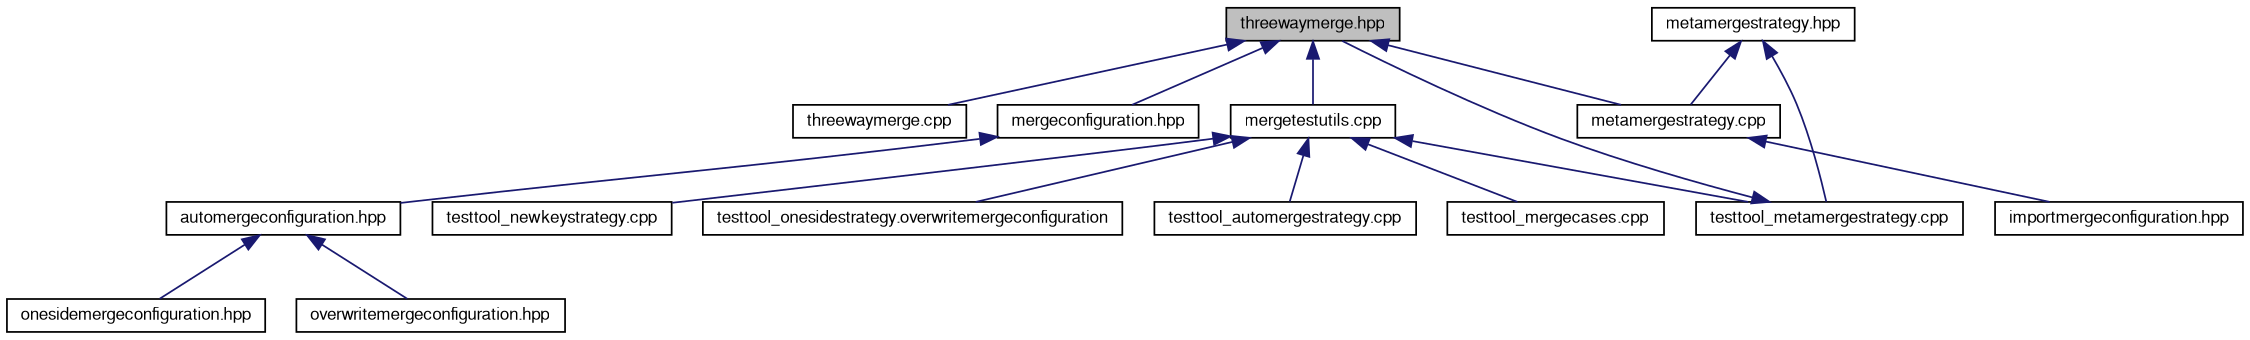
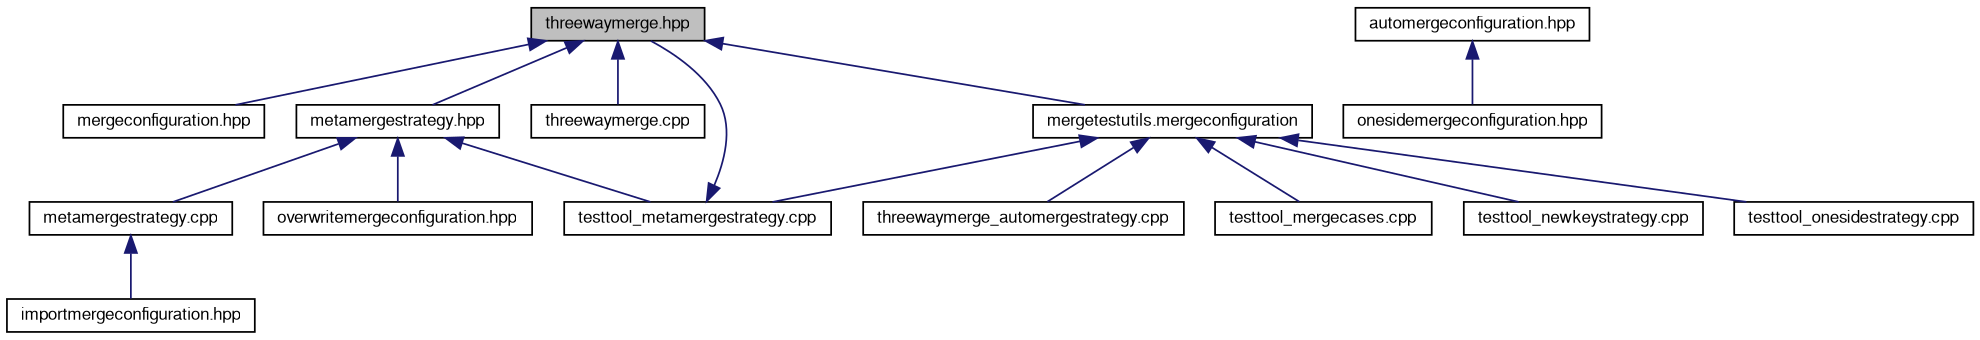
edge "metamergestrategy.cpp" -> "threewaymerge.hpp": now "metamergestrategy.hpp" -> "threewaymerge.hpp"
node "mergetestutils.cpp": label "mergetestutils.cpp" -> "mergetestutils.mergeconfiguration"
edge "automergeconfiguration.hpp" -> "mergeconfiguration.hpp": removed
node "testtool_onesidestrategy.overwritemergeconfiguration": label "testtool_onesidestrategy.overwritemergeconfiguration" -> "testtool_onesidestrategy.cpp"
node "testtool_automergestrategy.cpp": label "testtool_automergestrategy.cpp" -> "threewaymerge_automergestrategy.cpp"
edge "overwritemergeconfiguration.hpp" -> "automergeconfiguration.hpp": now "overwritemergeconfiguration.hpp" -> "metamergestrategy.hpp"
